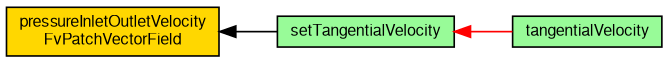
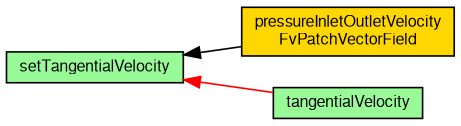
edge "setTangentialVelocity" -> "pressureInletOutletVelocity FvPatchVectorField": reversed
